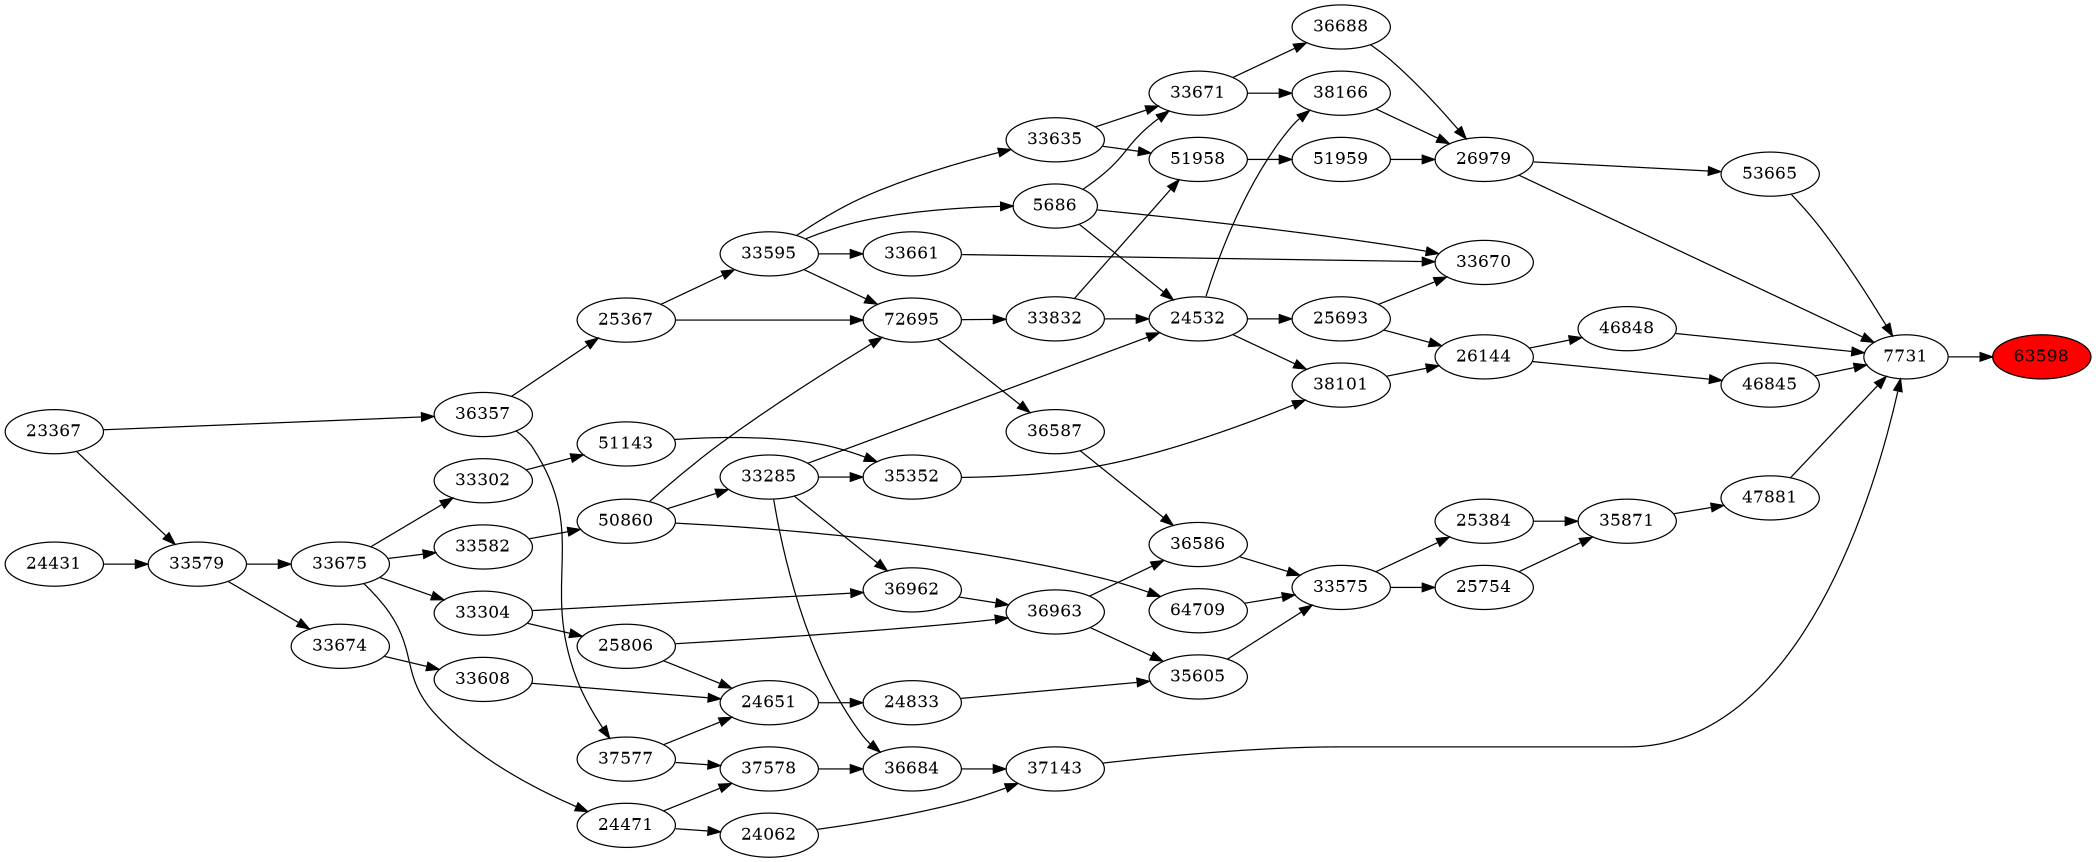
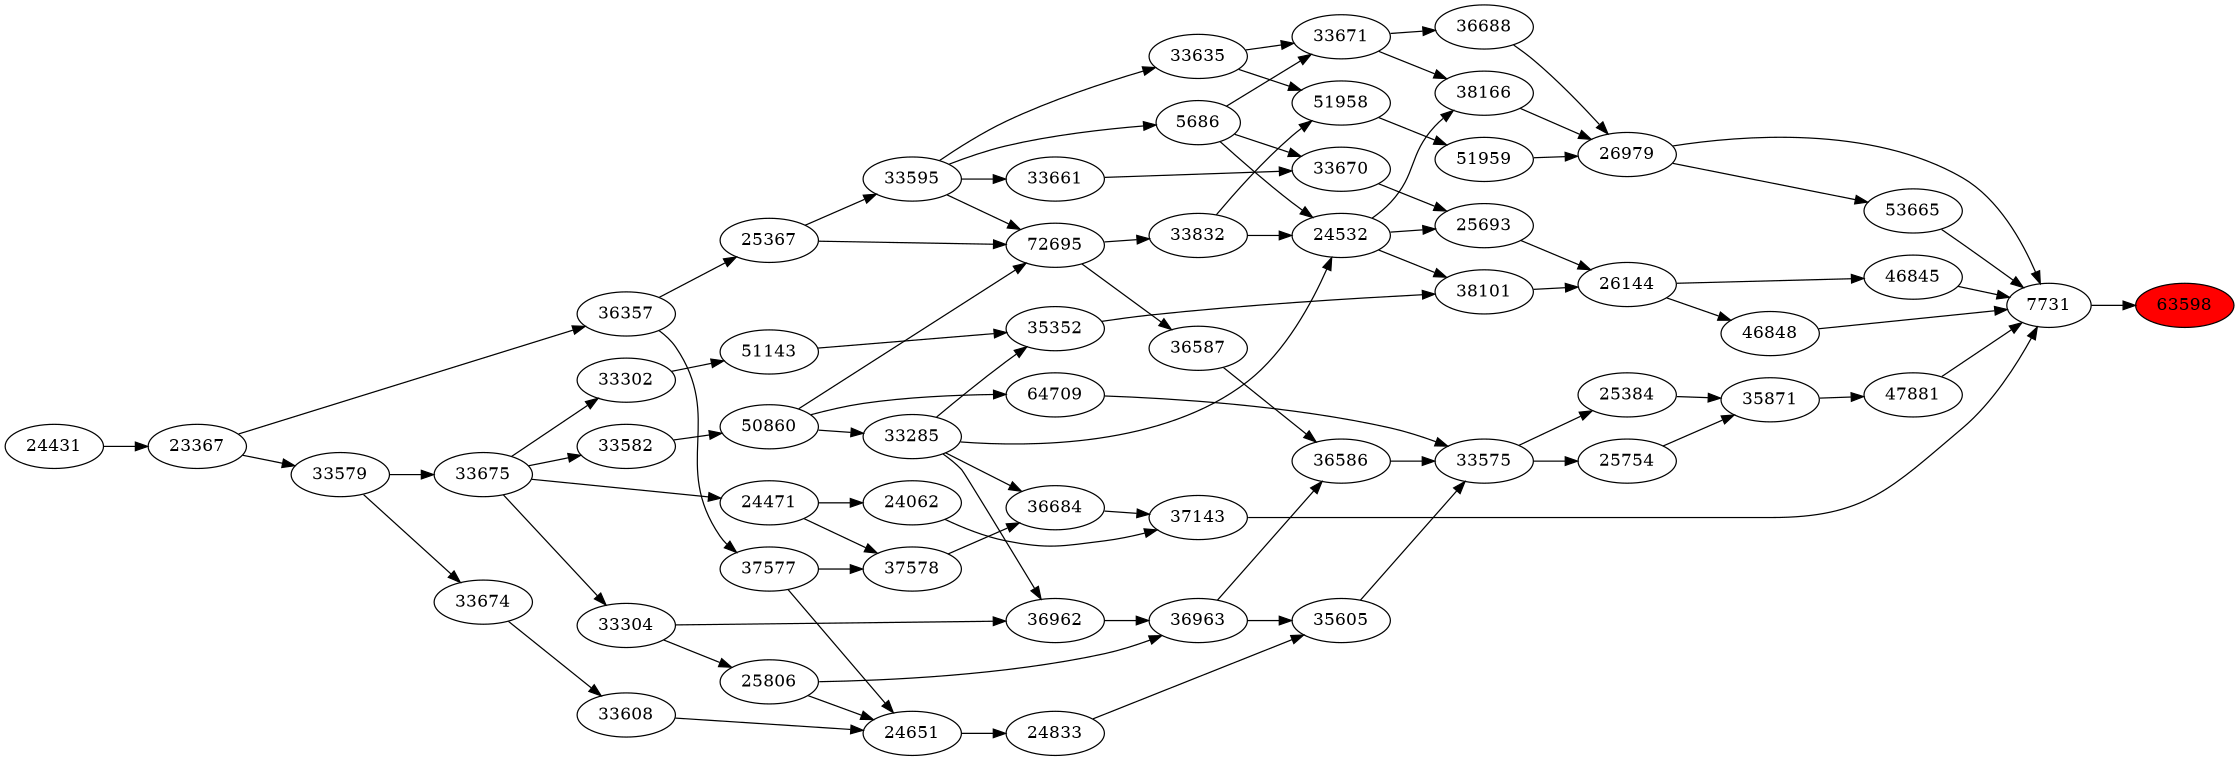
edge "25693" -> "33670": reversed
edge "24431" -> "33579": now "24431" -> "23367"
